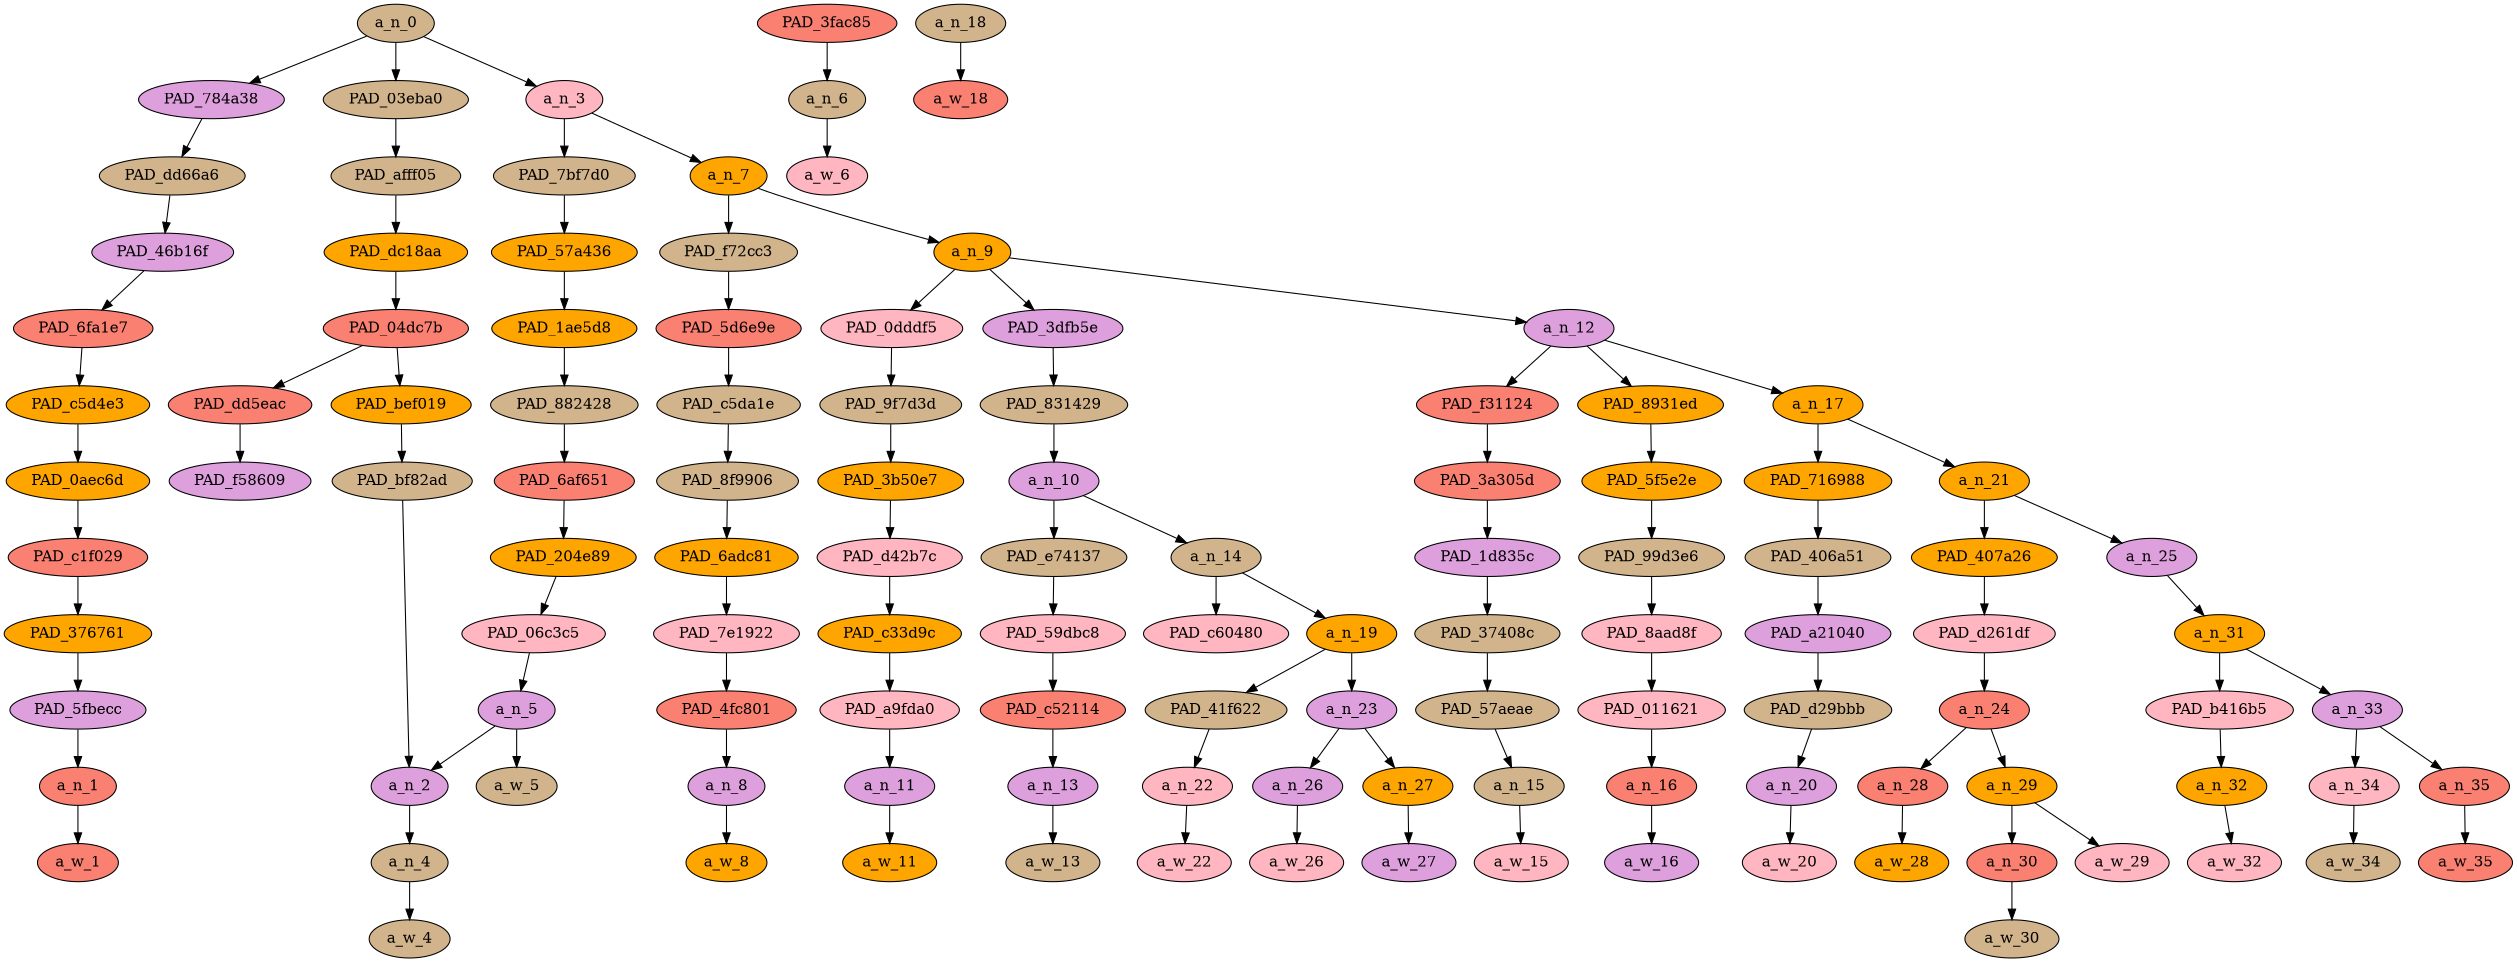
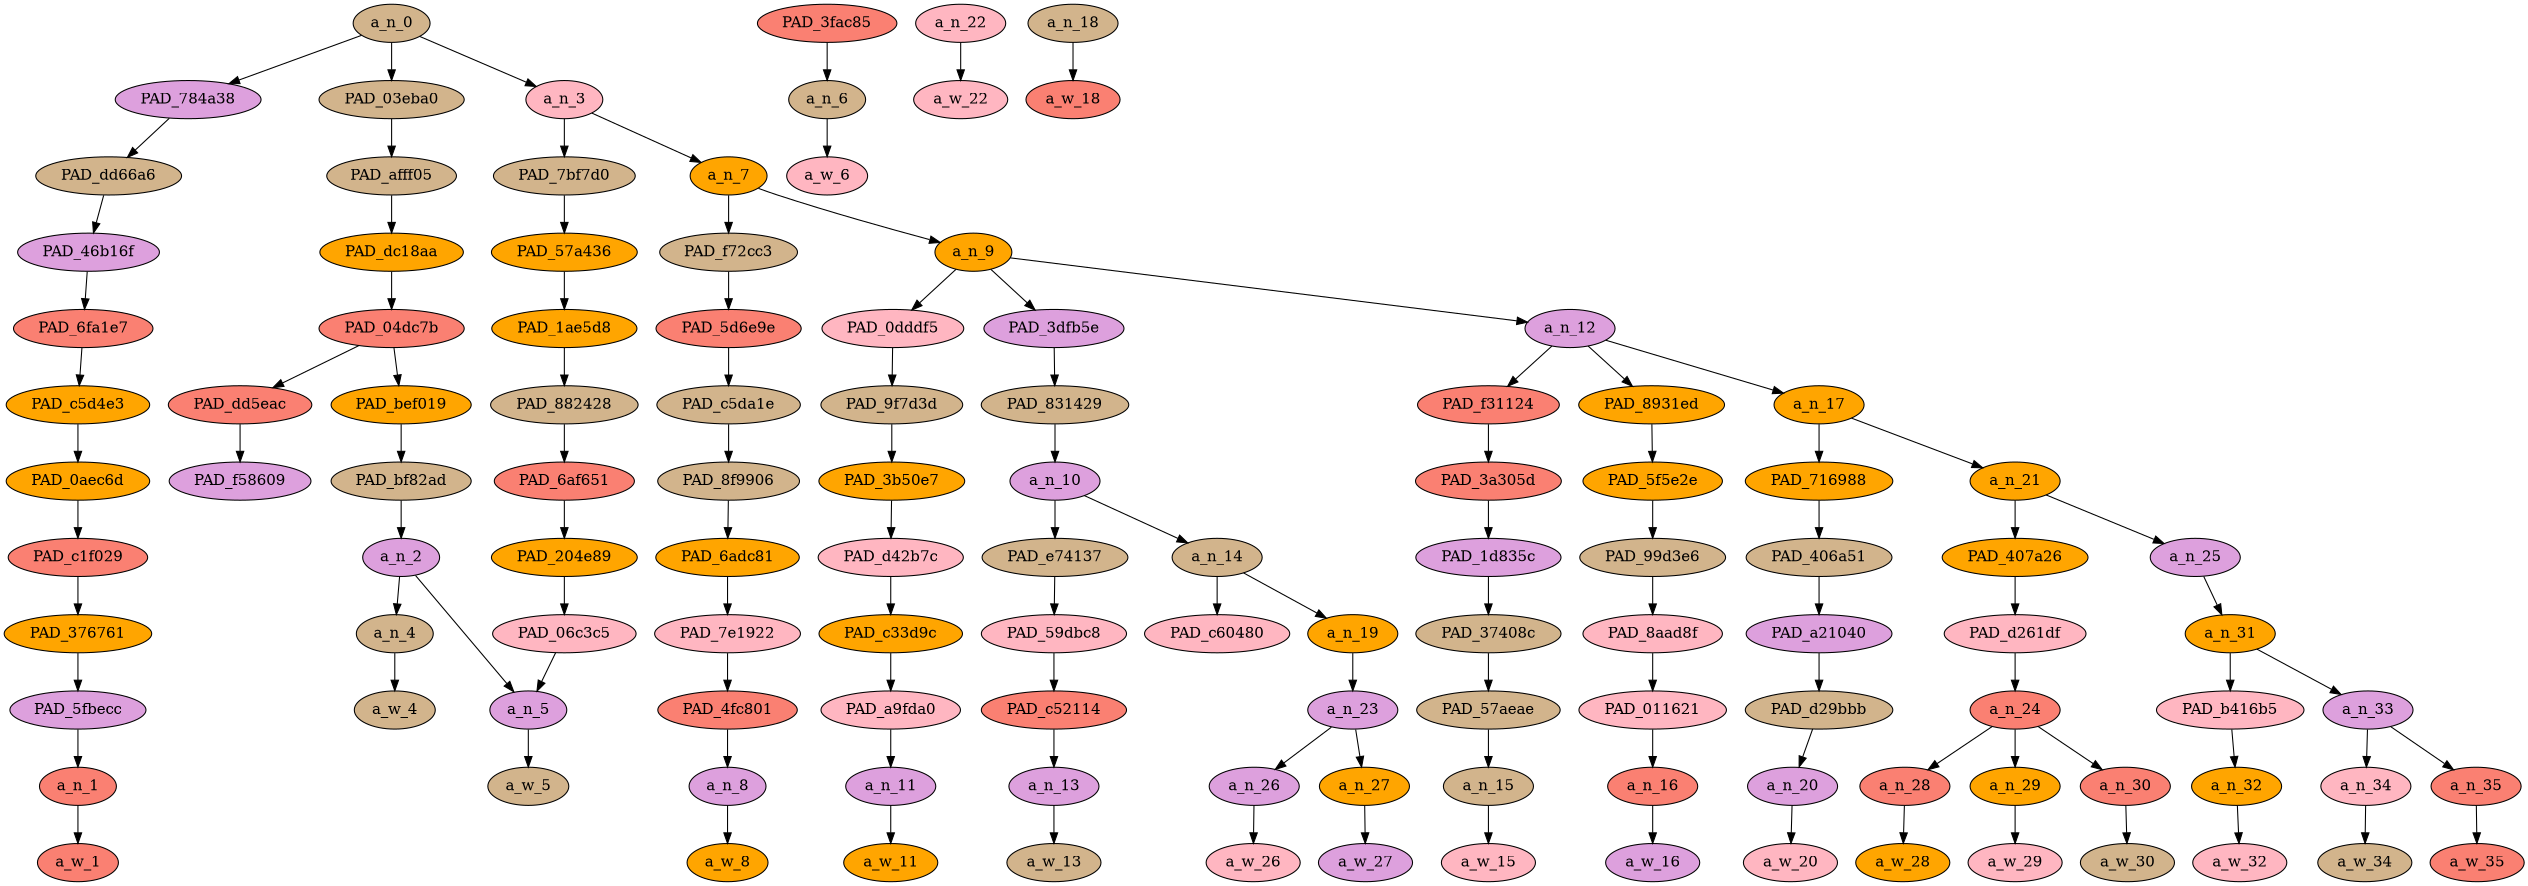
node "PAD_41f622": removed
edge "a_n_5" -> "a_n_2": reversed
edge "a_n_29" -> "a_n_30": now "a_n_24" -> "a_n_30"
